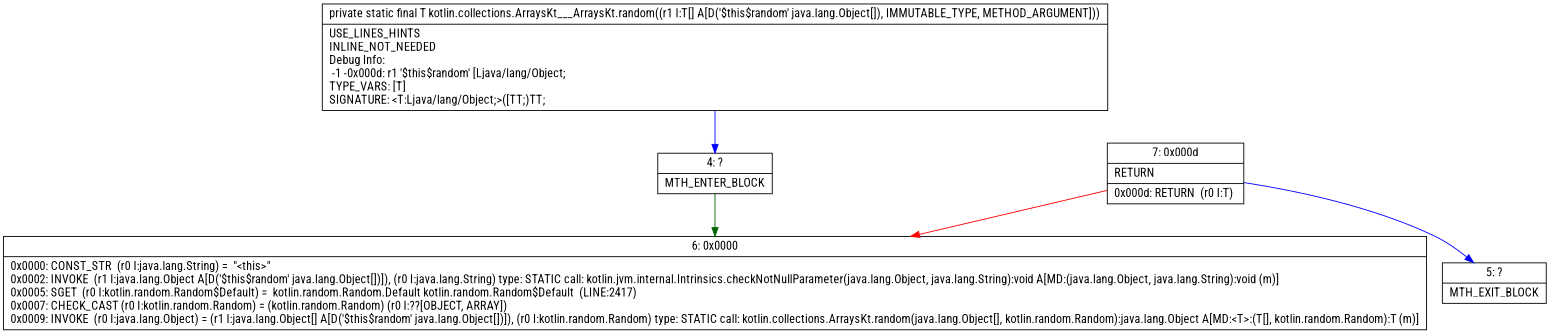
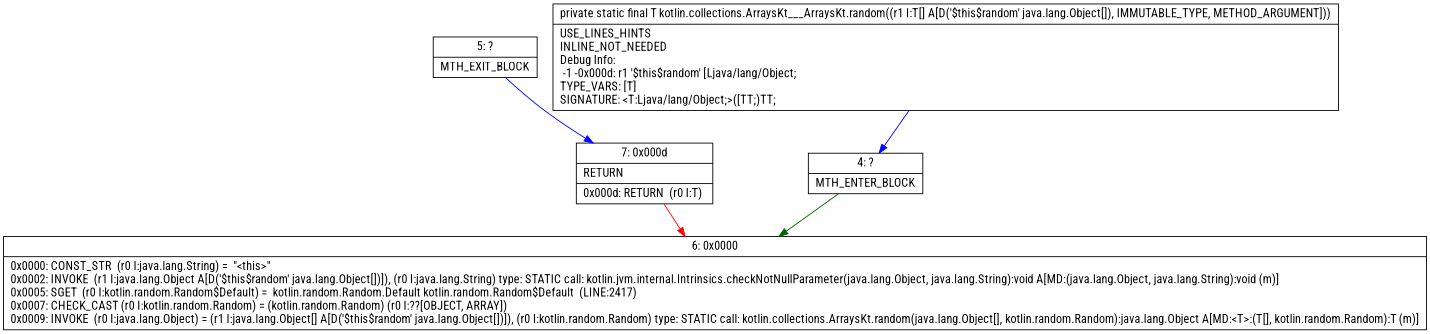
edge "7: 0x000d" -> "5: ?": reversed
